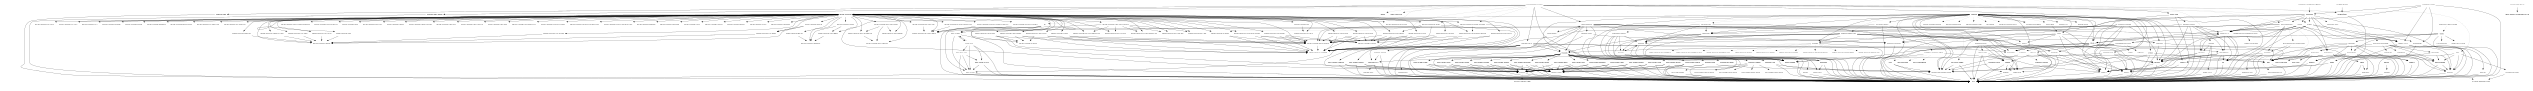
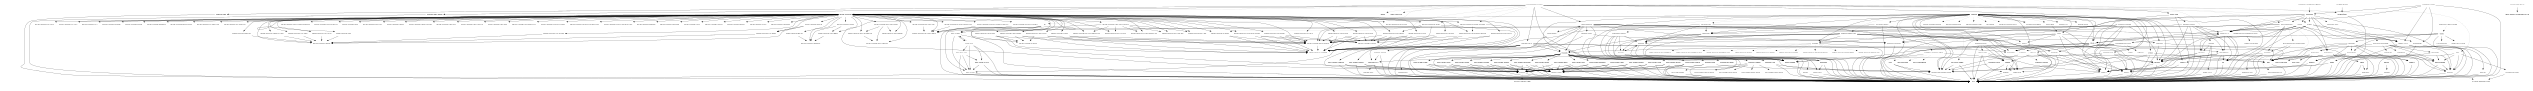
node "kernel-module-udf": removed
